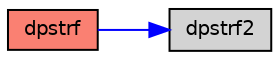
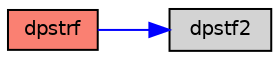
node "dpstrf2": label "dpstrf2" -> "dpstf2"
